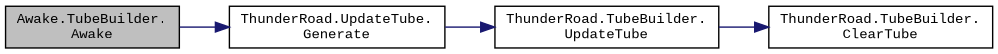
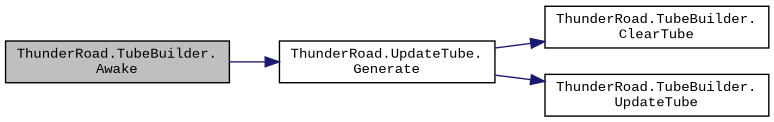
node "Awake.TubeBuilder. Awake": label "Awake.TubeBuilder. Awake" -> "ThunderRoad.TubeBuilder. Awake"
edge "ThunderRoad.TubeBuilder. UpdateTube" -> "ThunderRoad.TubeBuilder. ClearTube": now "ThunderRoad.UpdateTube. Generate" -> "ThunderRoad.TubeBuilder. ClearTube"
